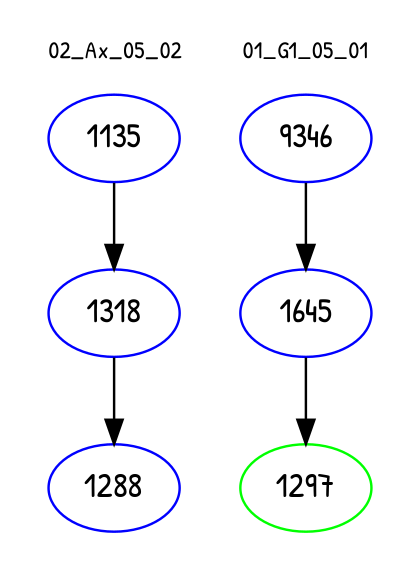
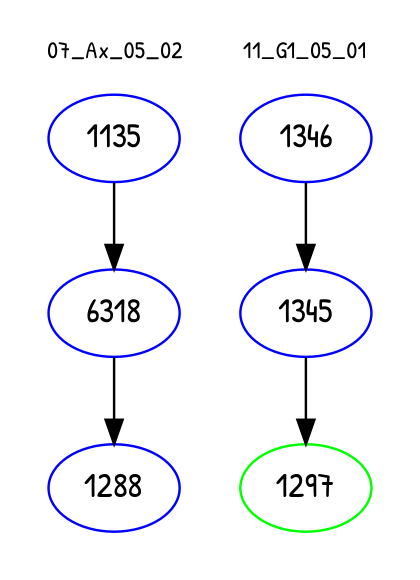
cluster "02_Ax_05_02": label "02_Ax_05_02" -> "07_Ax_05_02"
cluster "01_G1_05_01": label "01_G1_05_01" -> "11_G1_05_01"
node "9346": label "9346" -> "1346"
node "1318": label "1318" -> "6318"
node "1645": label "1645" -> "1345"
